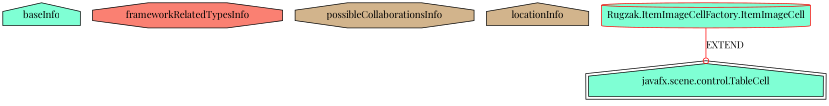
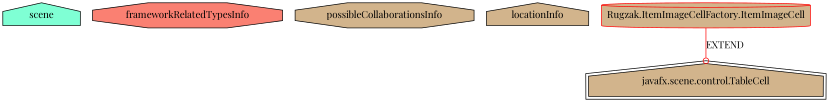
node "baseInfo": label "baseInfo" -> "scene"
node "Rugzak.ItemImageCellFactory.ItemImageCell": fillcolor aquamarine -> tan
node "javafx.scene.control.TableCell": fillcolor aquamarine -> tan
